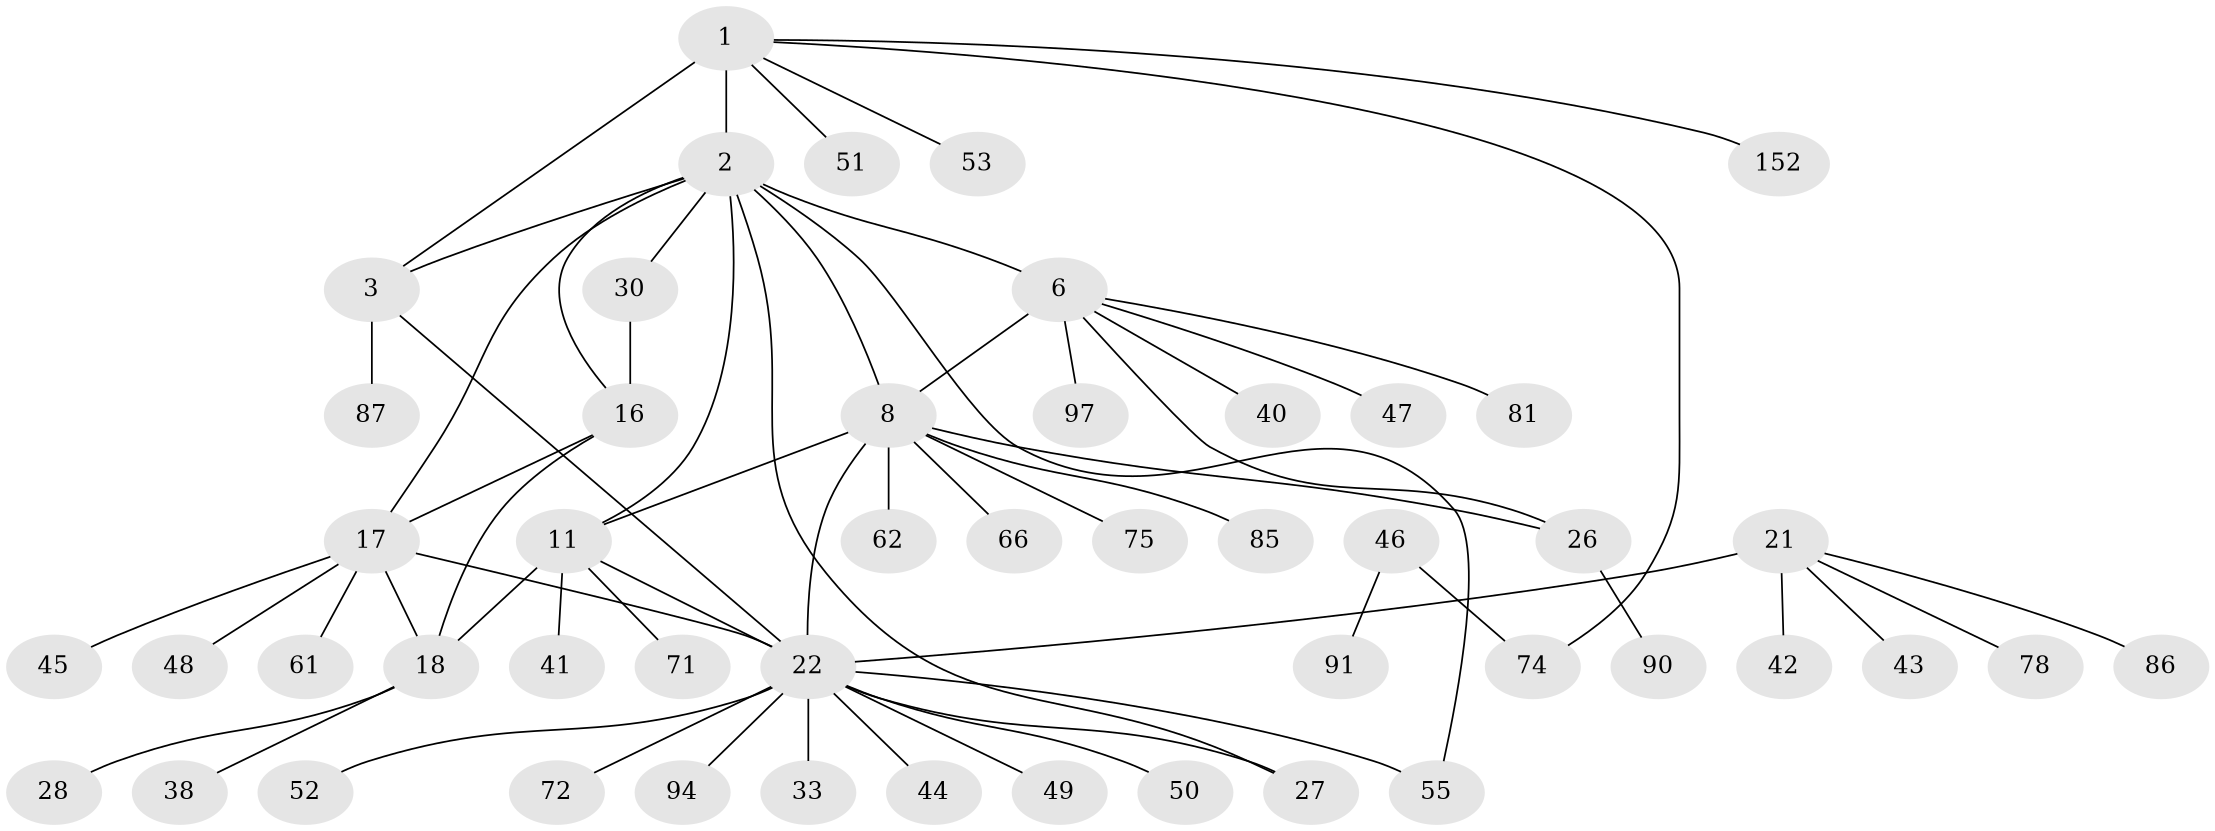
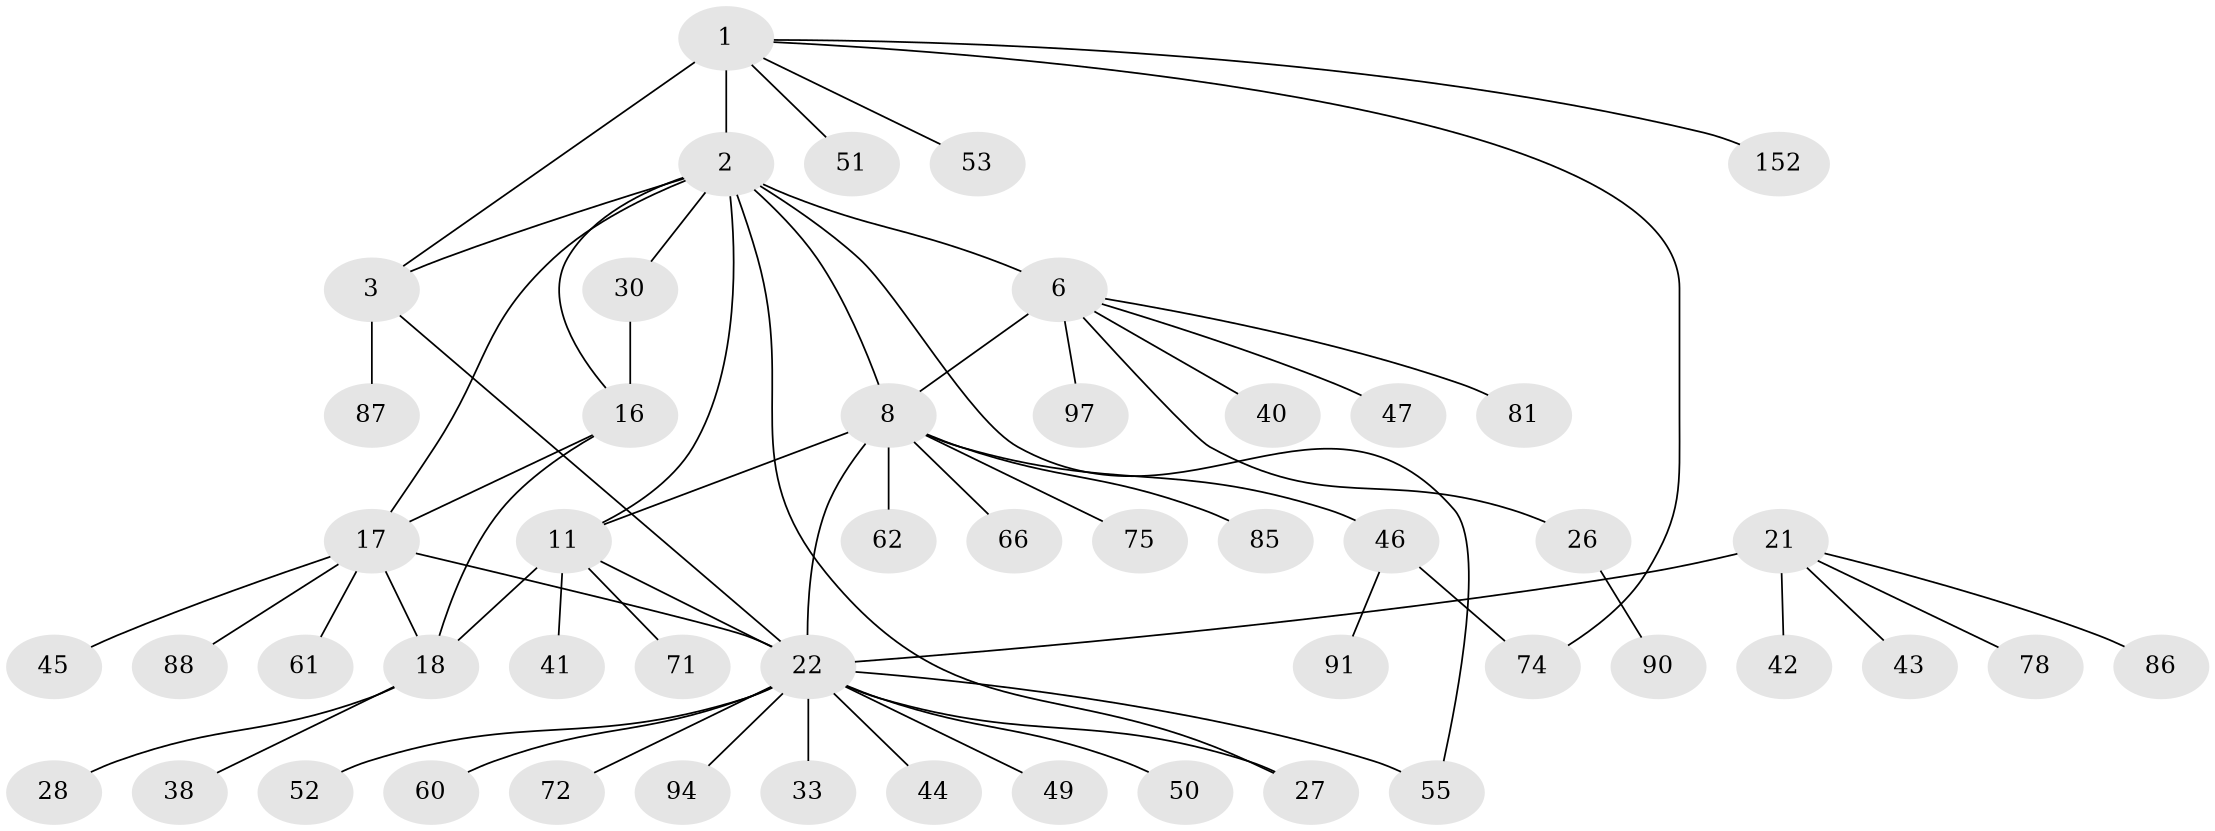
edge "8" -- "26": now "8" -- "46"
node "48": label "48" -> "88"
node "60": added
